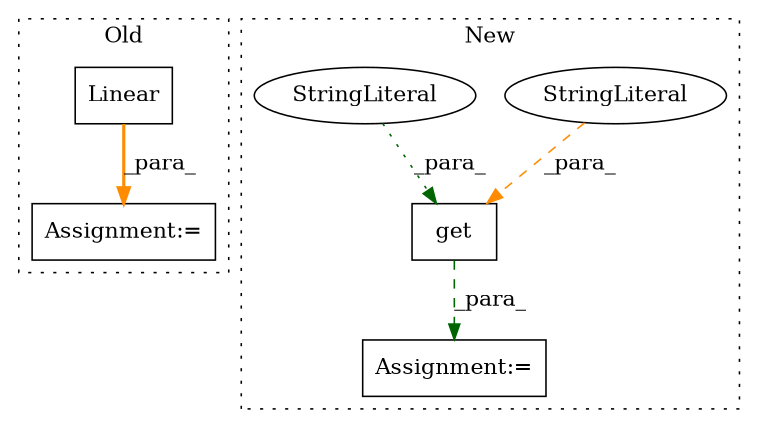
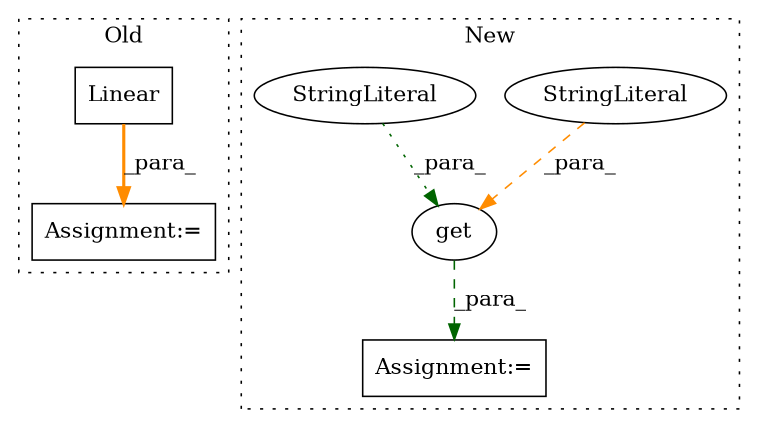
node "get": shape box -> ellipse
